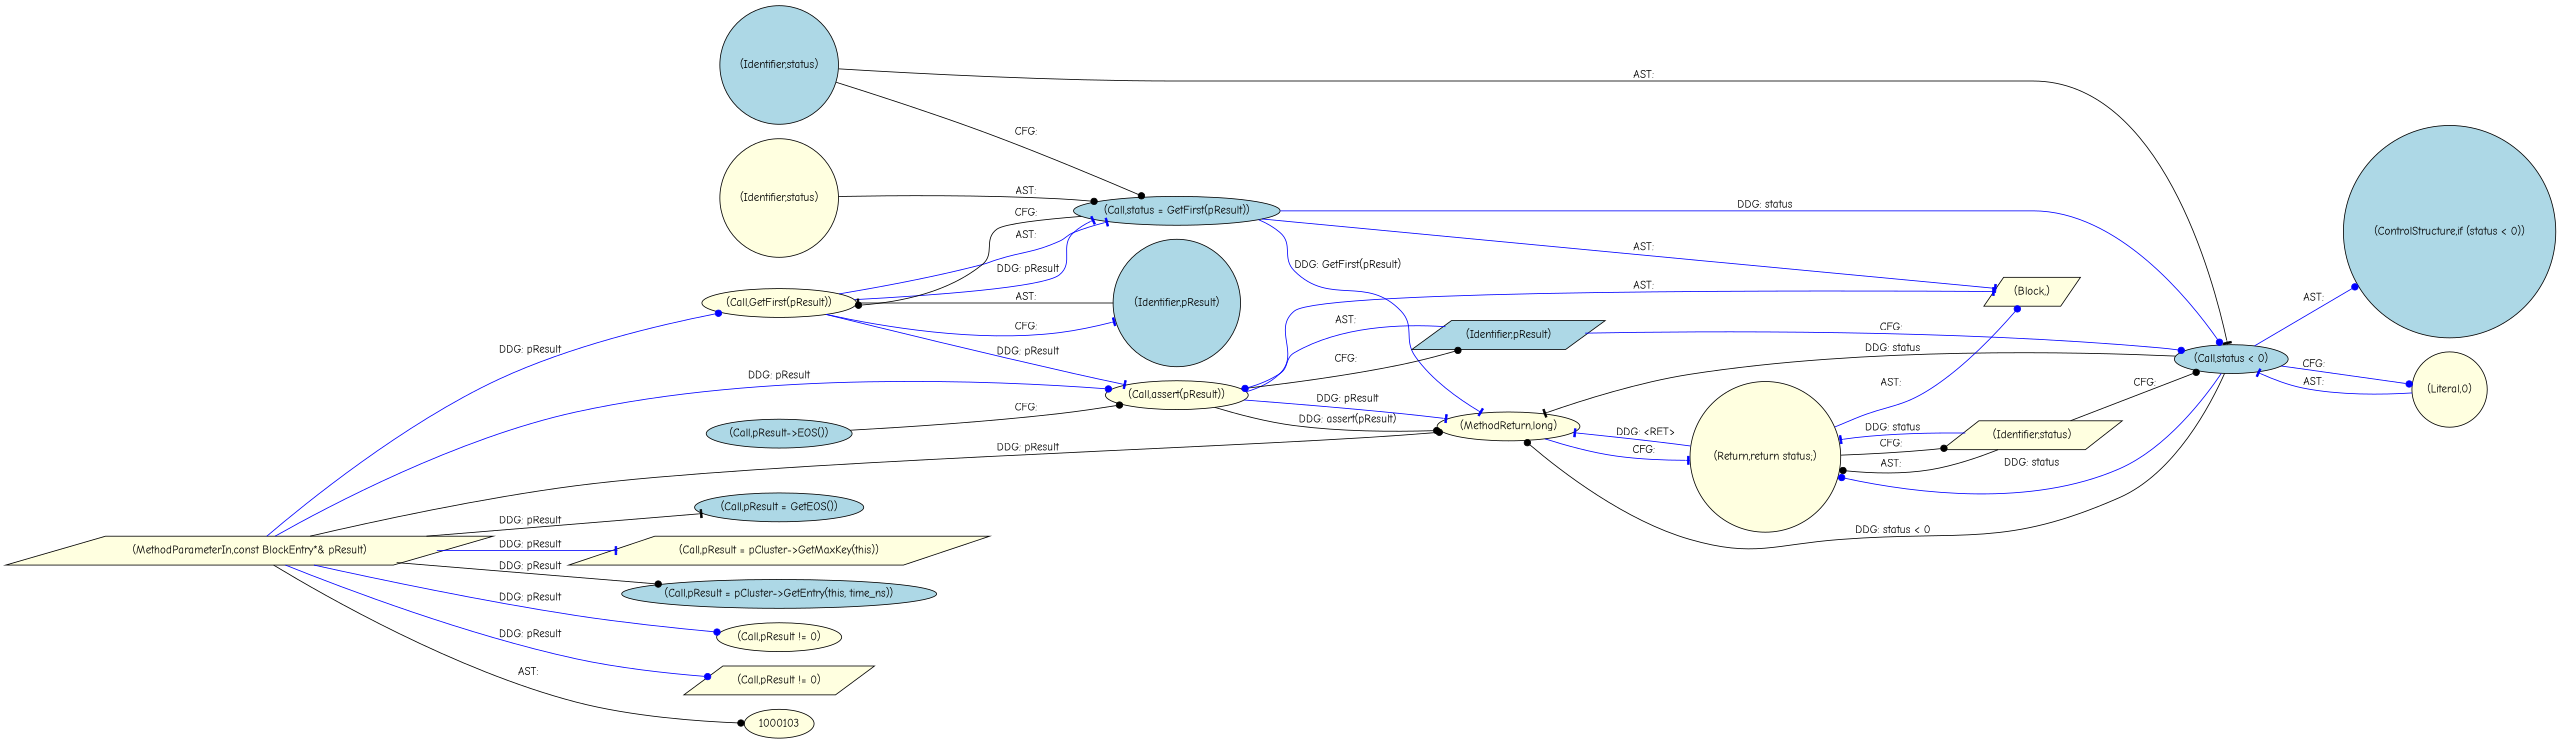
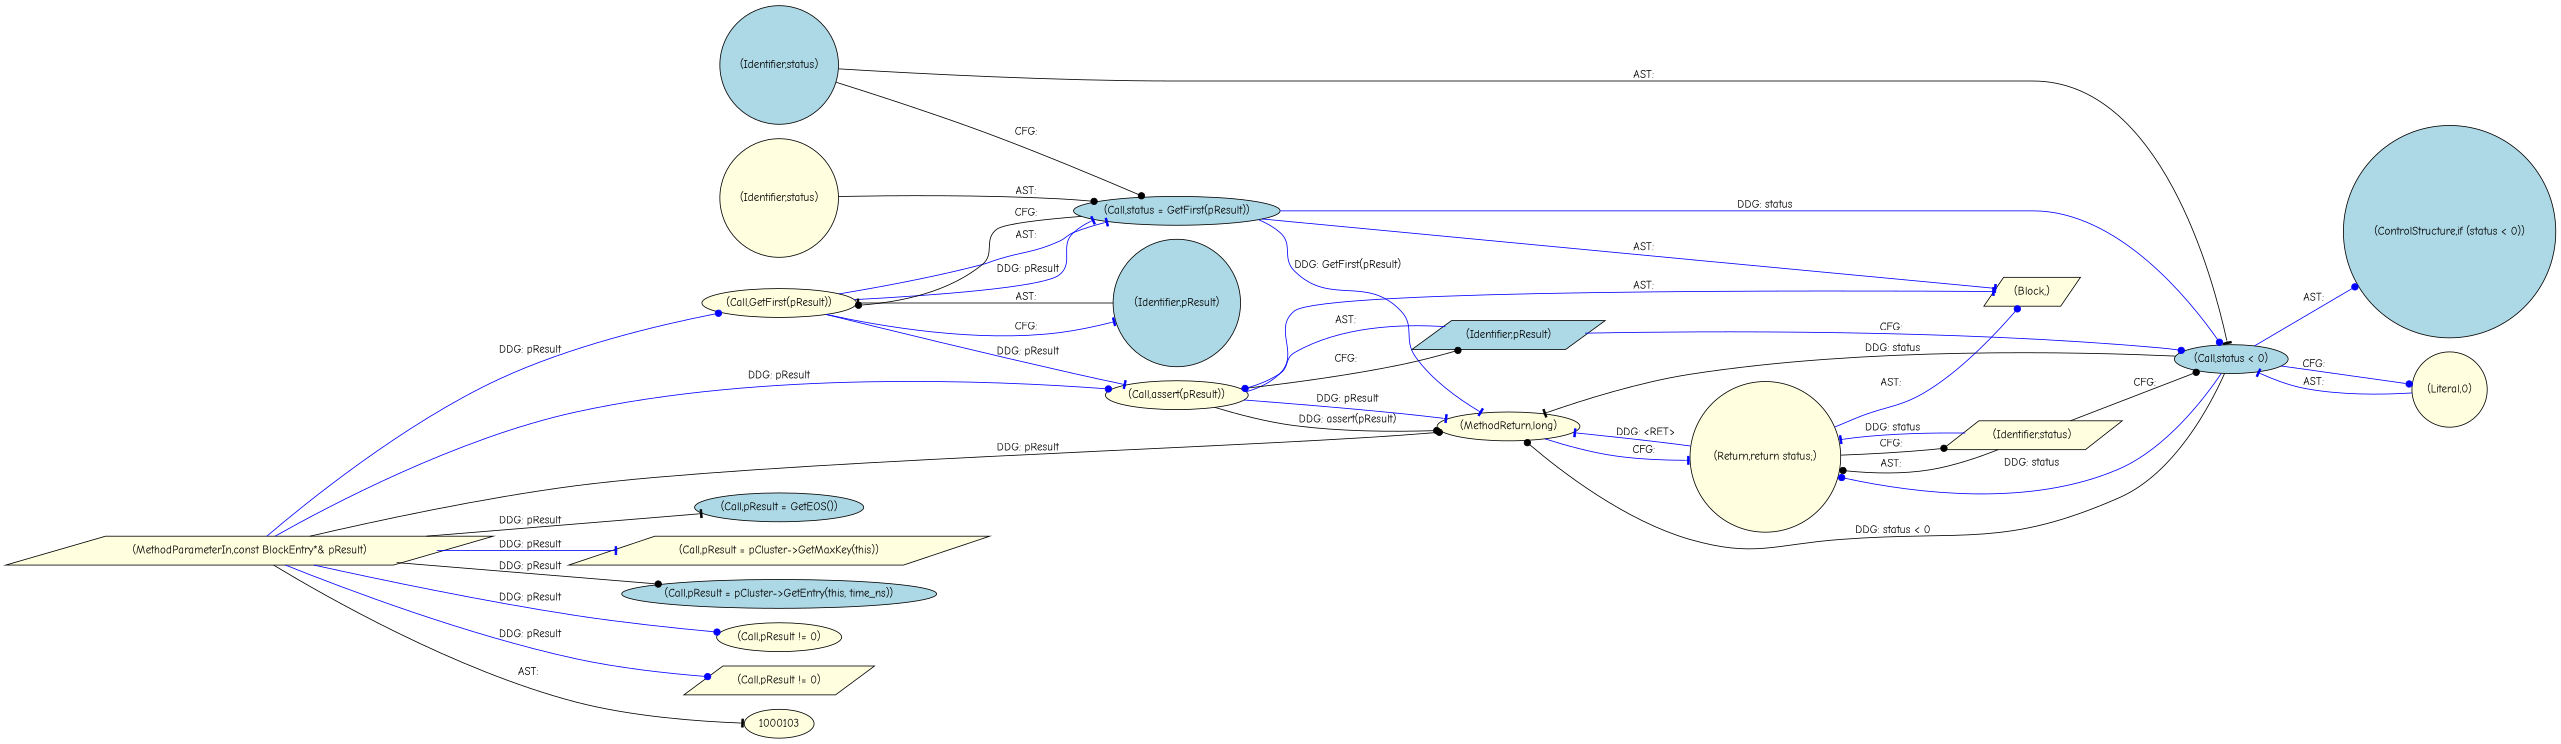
node "(Call,pResult->EOS())": removed
edge "(MethodParameterIn,const BlockEntry*& pResult)" -> "1000103": arrowhead dot -> tee
